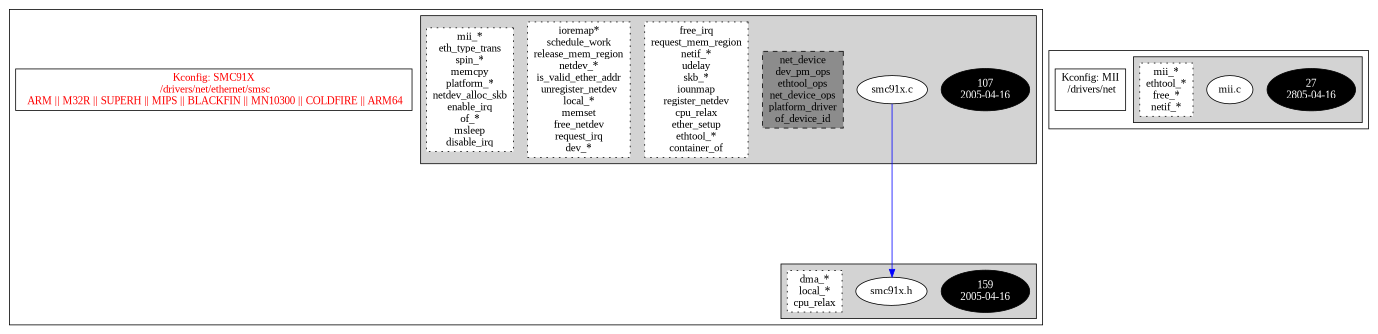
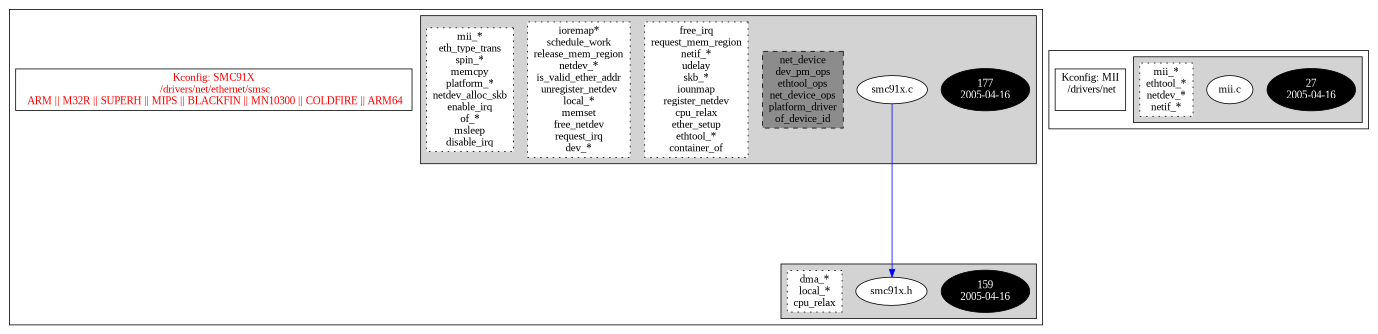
node "107 2005-04-16": label "107 2005-04-16" -> "177 2005-04-16"
node "mii_* ethtool_* free_* netif_*": label "mii_* ethtool_* free_* netif_*" -> "mii_* ethtool_* netdev_* netif_*"
node "27 2805-04-16": label "27 2805-04-16" -> "27 2005-04-16"
